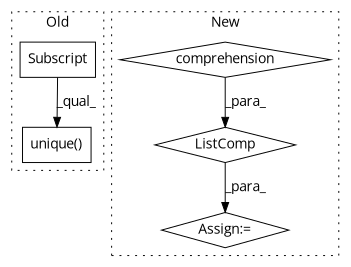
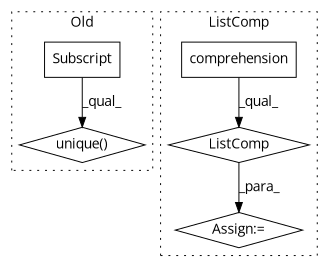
cluster "New": label "New" -> "ListComp"
node "comprehension": shape diamond -> box
edge "comprehension" -> "ListComp": label "_para_" -> "_qual_"
node "unique()": shape box -> diamond
